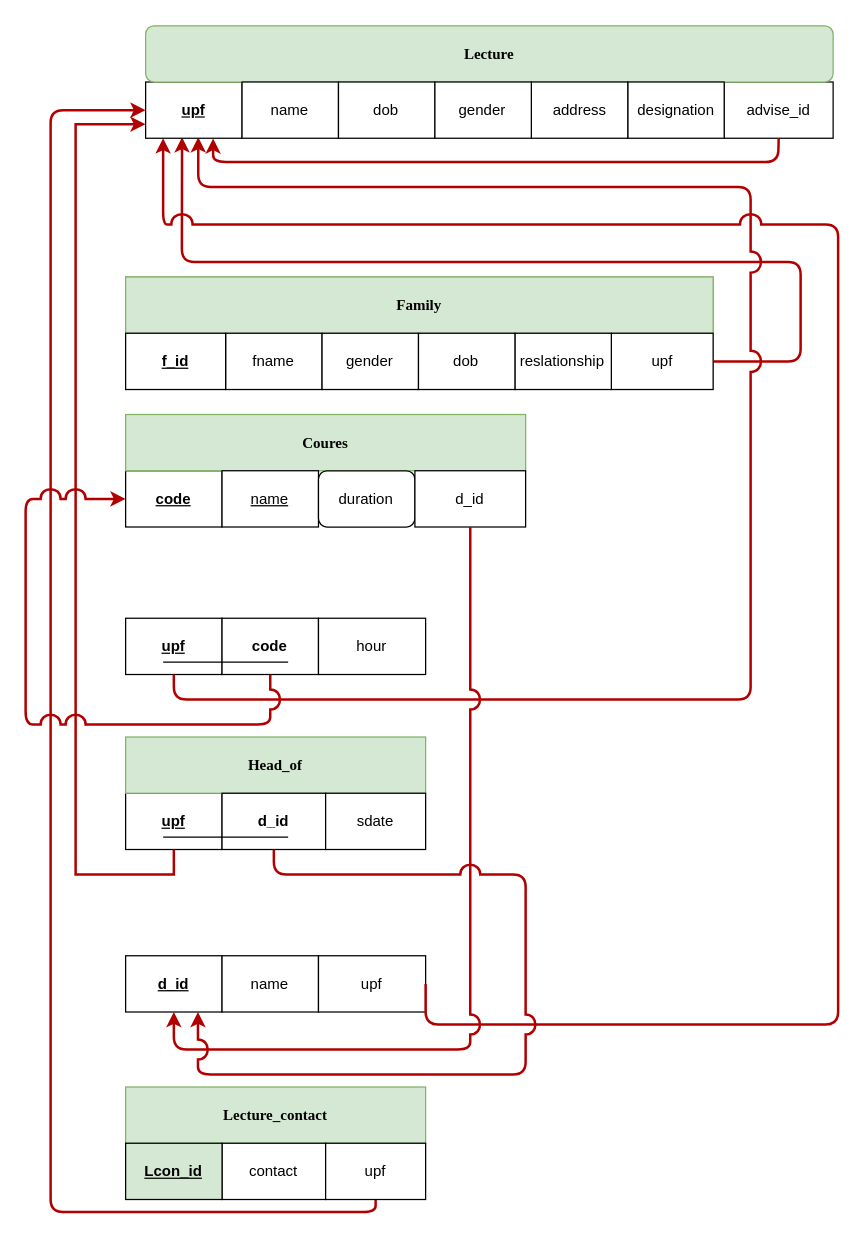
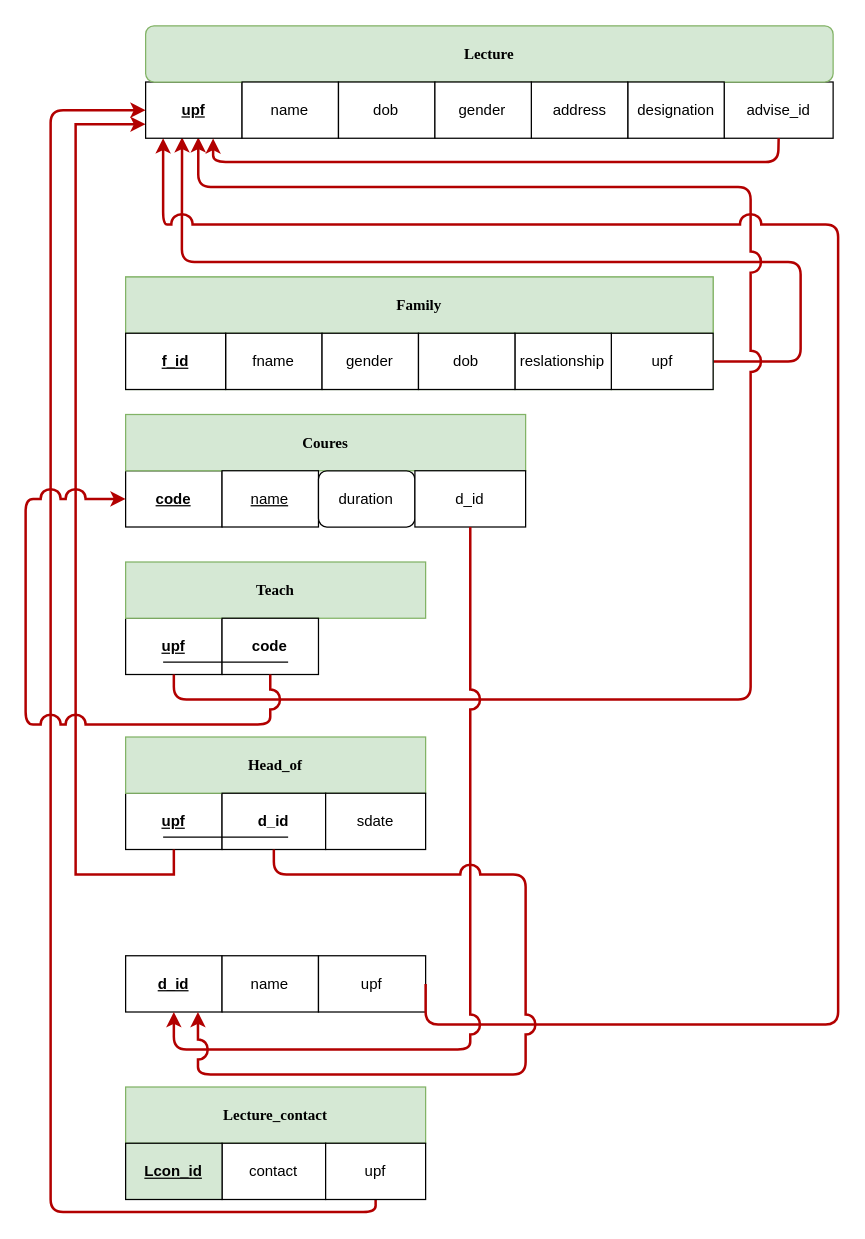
node "Teach": added
node "hour": removed
